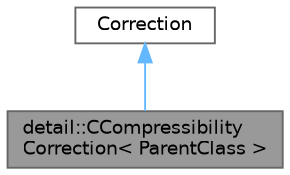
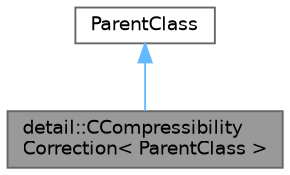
node "Correction": label "Correction" -> "ParentClass"
